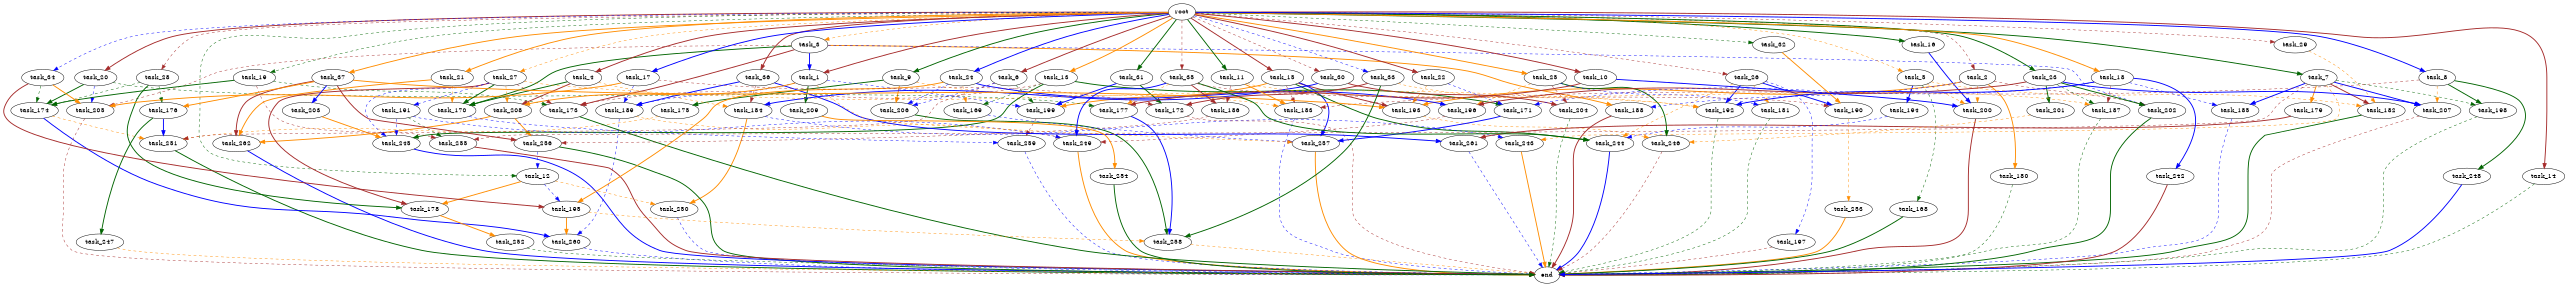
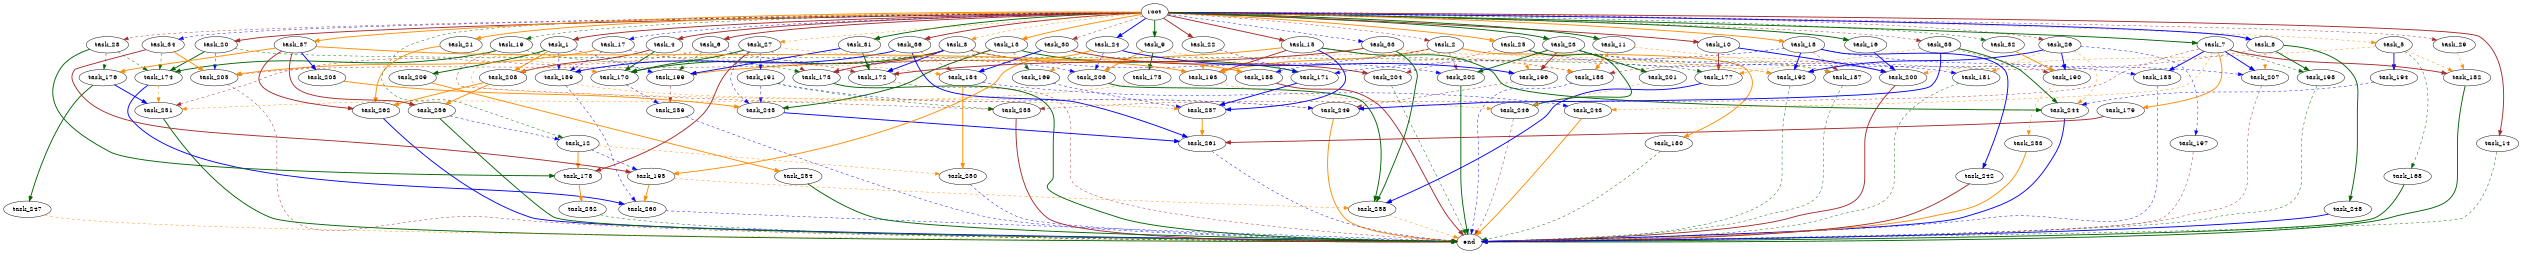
edge "root" -> "task_17": style bold -> dashed
edge "task_3" -> "task_1": now "task_3" -> "task_172"
edge "task_23" -> "task_207": style bold -> dashed
node "task_186": removed
edge "task_245" -> "end": now "task_245" -> "task_261"
edge "task_257" -> "end": now "task_257" -> "task_261"
